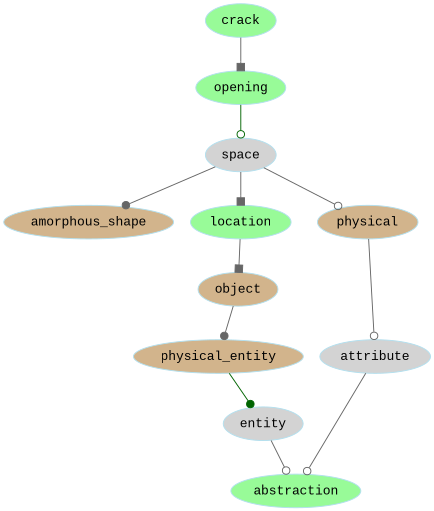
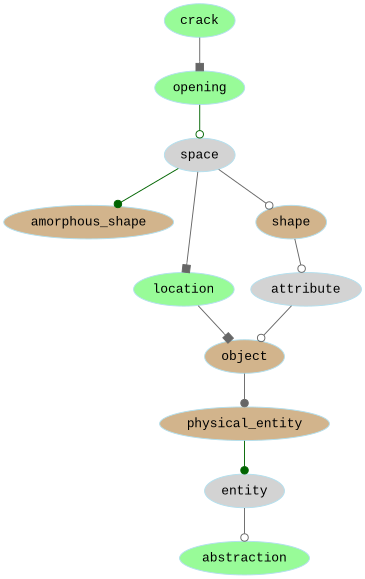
edge "space" -> "amorphous_shape": color gray40 -> darkgreen
node "physical": label "physical" -> "shape"
edge "attribute" -> "abstraction": now "attribute" -> "object"
